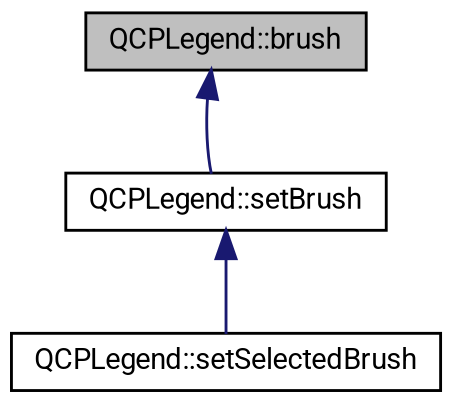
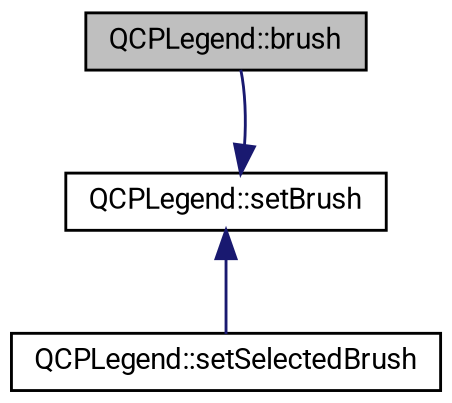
edge "QCPLegend::setBrush" -> "QCPLegend::brush": reversed
